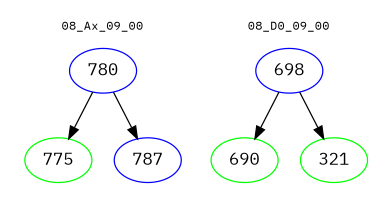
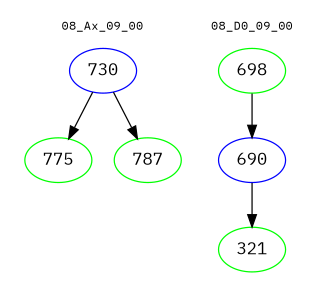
node "780": label "780" -> "730"
node "698": color blue -> green
edge "698" -> "321": now "690" -> "321"
node "787": color blue -> green
node "690": color green -> blue
